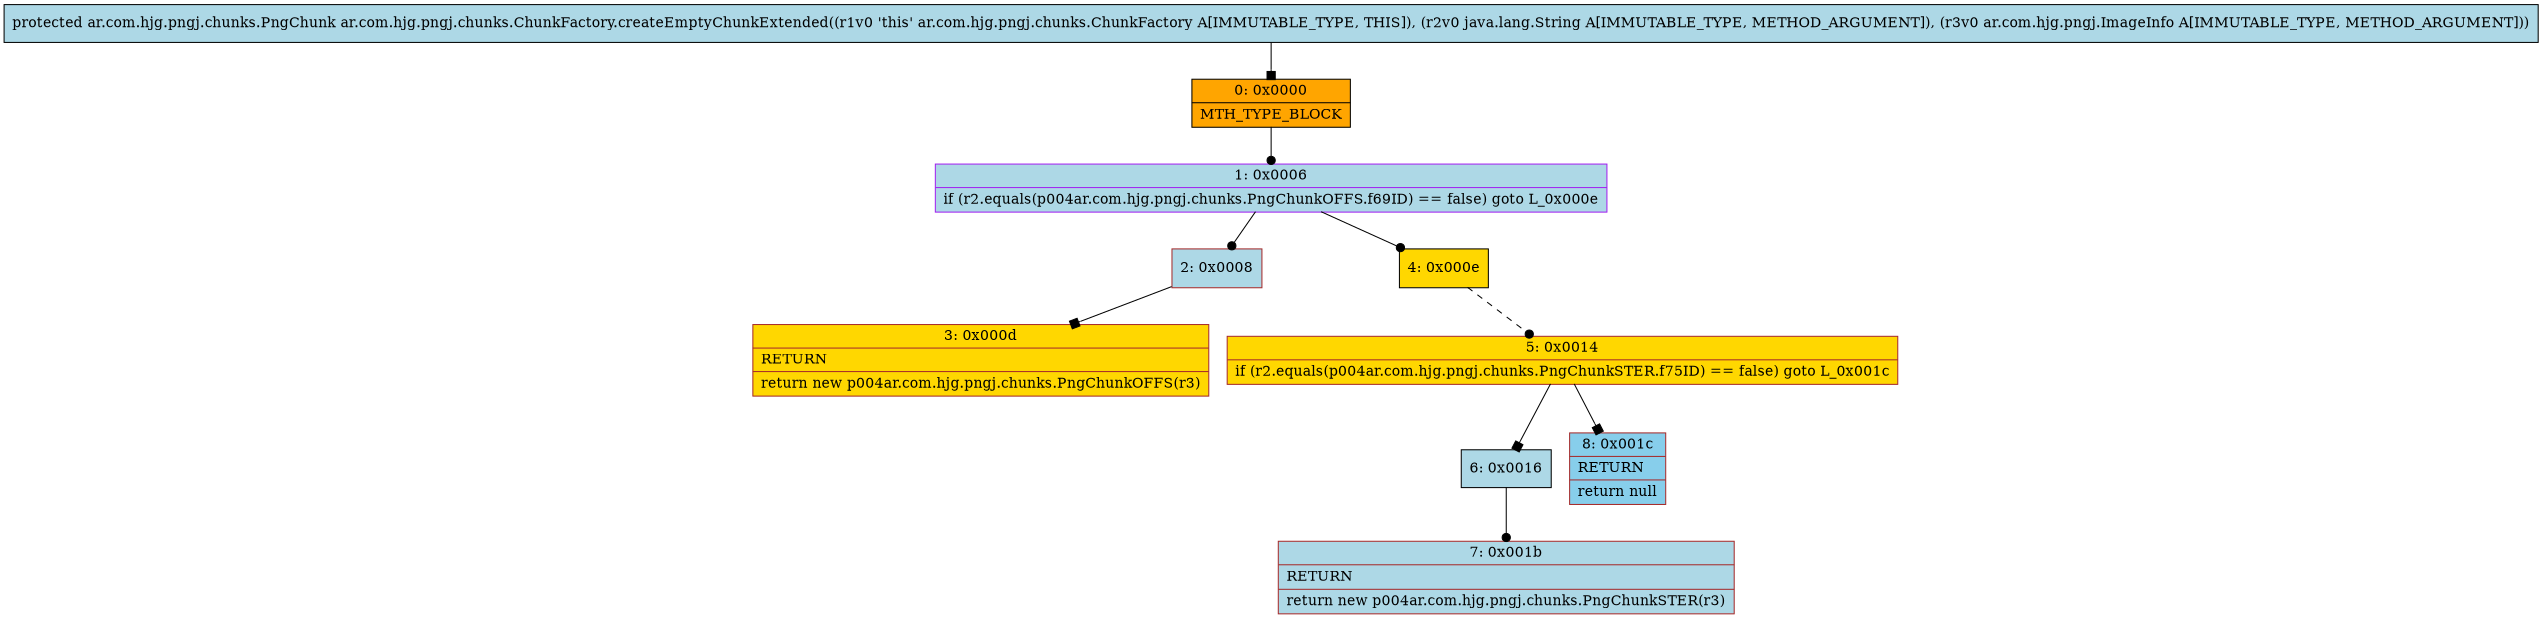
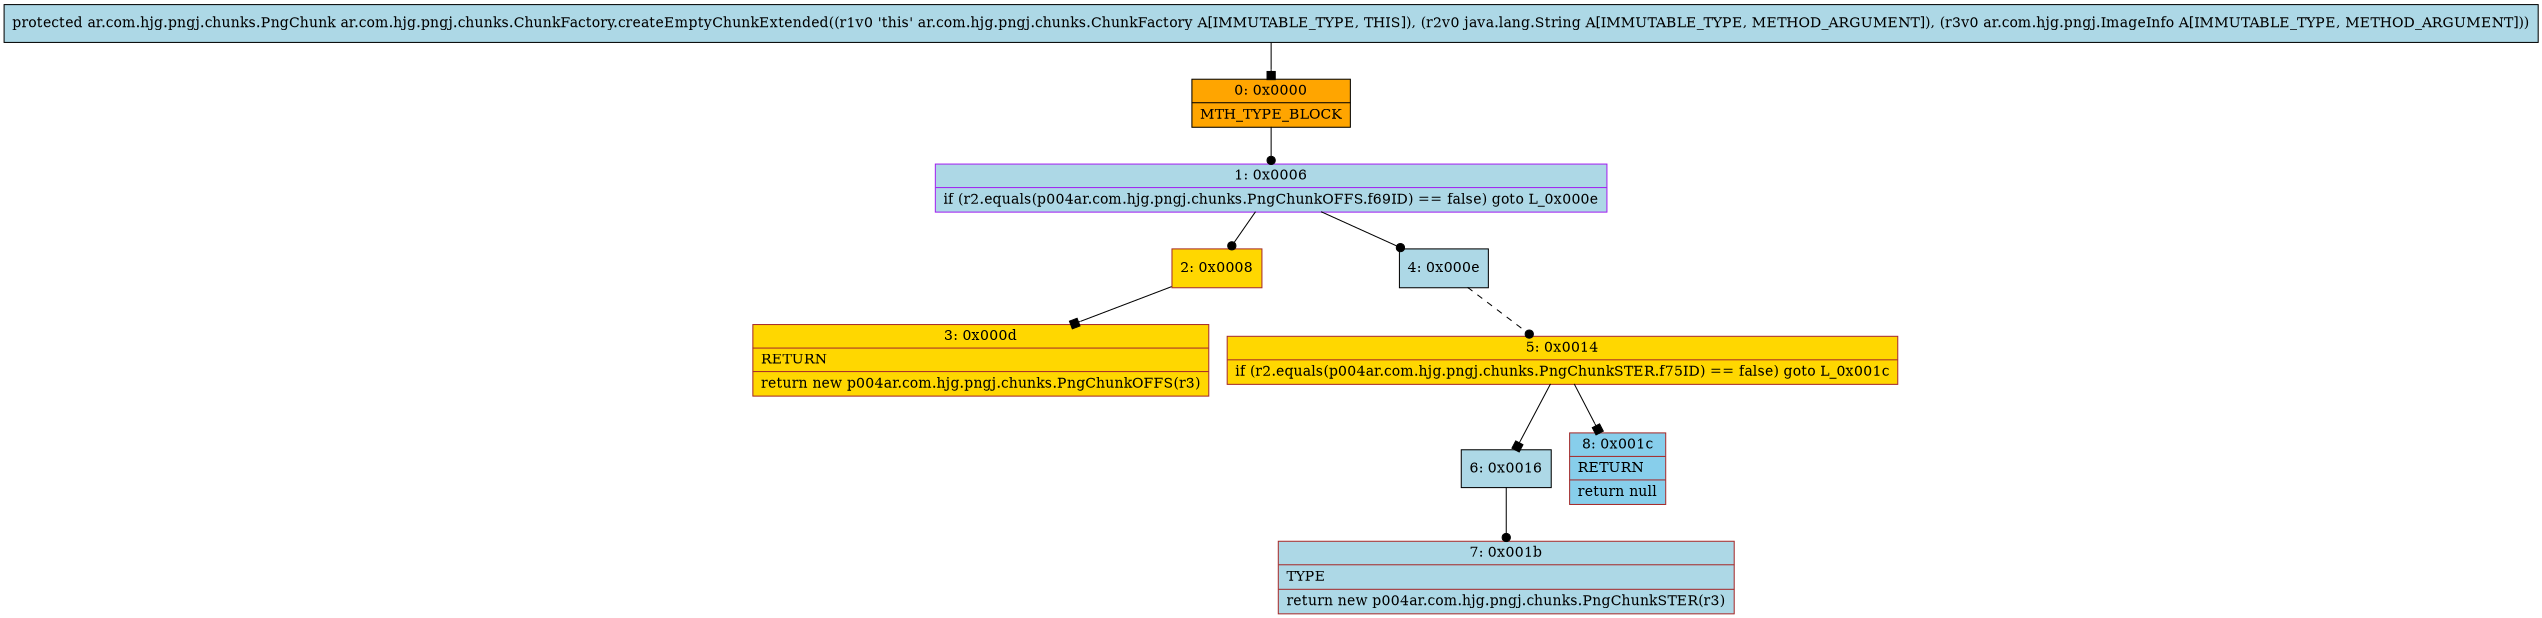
node "2: 0x0008": fillcolor lightblue -> gold
node "4: 0x000e": fillcolor gold -> lightblue
node "7: 0x001b": text "RETURN" -> "TYPE"
